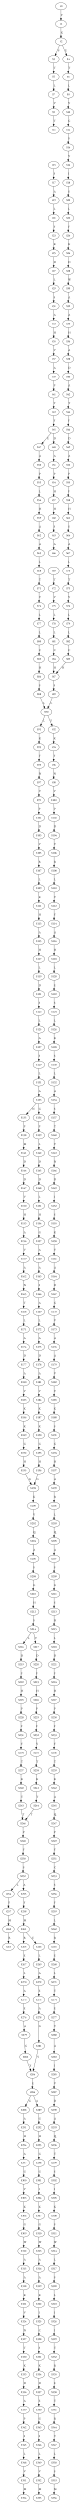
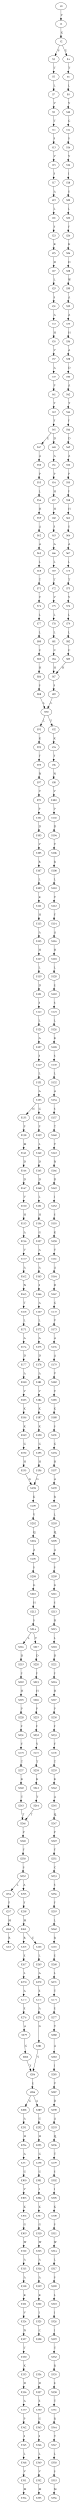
node "S13": added
edge "S66" -> "S69": added, label "L"
node "S331": removed
